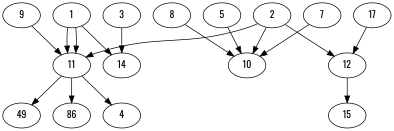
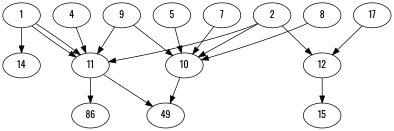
node "3": removed
edge "9" -> "10": added
edge "10" -> "49": added
edge "11" -> "4": reversed
